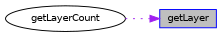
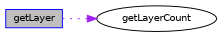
edge "getLayerCount" -> "getLayer": reversed
